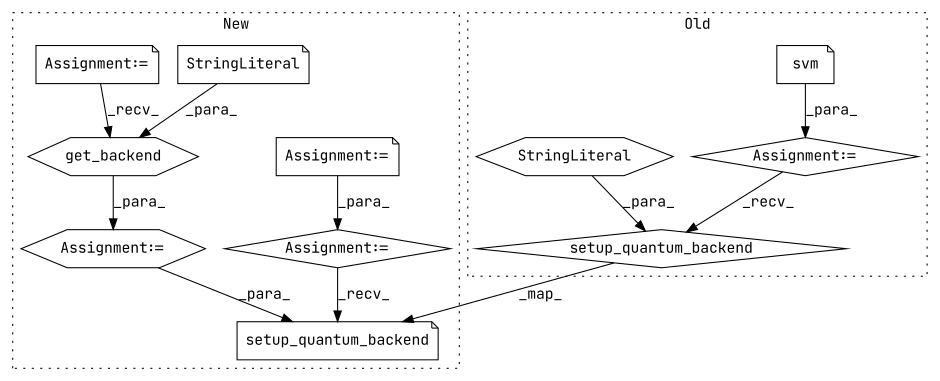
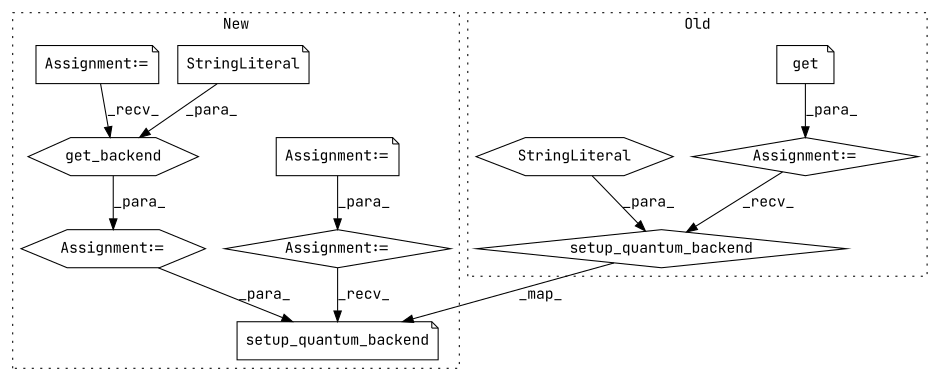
node "svm": label "svm" -> "get"
